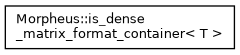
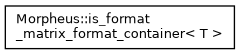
node "Morpheus::is_dense _matrix_format_container< T >": label "Morpheus::is_dense _matrix_format_container< T >" -> "Morpheus::is_format _matrix_format_container< T >"
